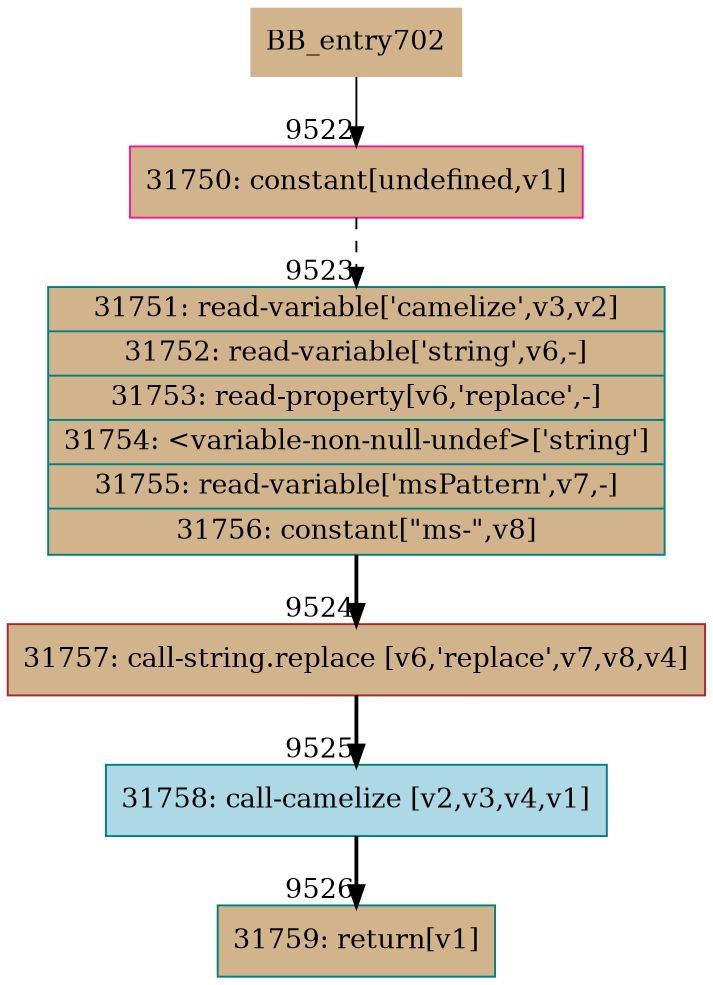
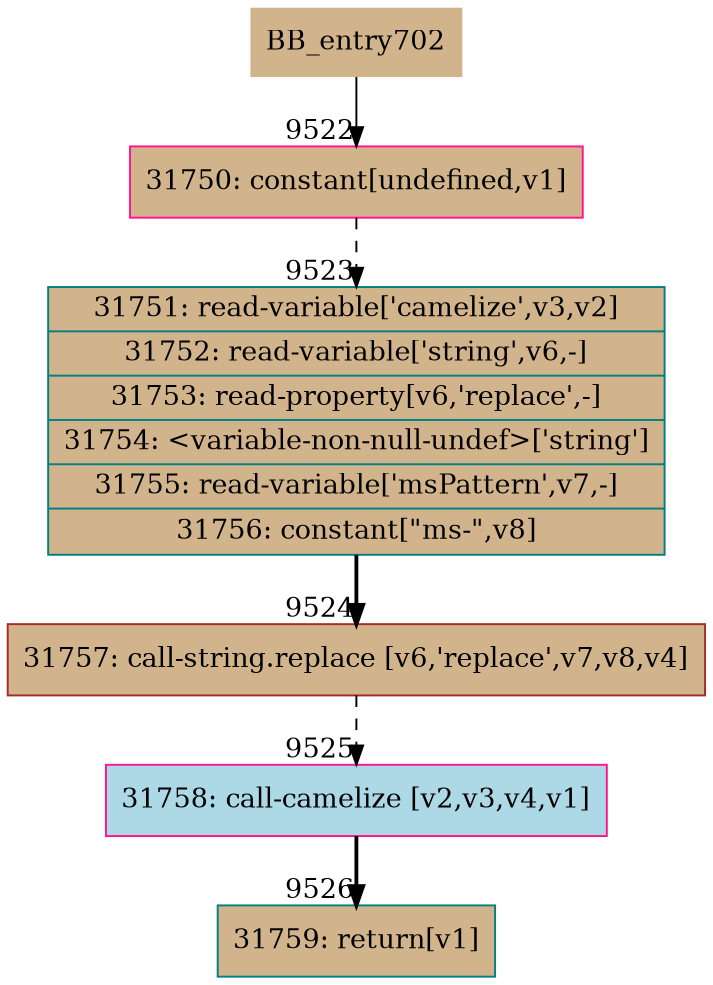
edge "31757: call-string.replace [v6,'replace',v7,v8,v4]" -> "31758: call-camelize [v2,v3,v4,v1]": style bold -> dashed
node "31758: call-camelize [v2,v3,v4,v1]": color teal -> deeppink
